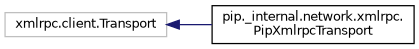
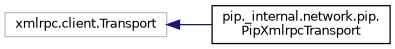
node "pip._internal.network.xmlrpc. PipXmlrpcTransport": label "pip._internal.network.xmlrpc. PipXmlrpcTransport" -> "pip._internal.network.pip. PipXmlrpcTransport"
